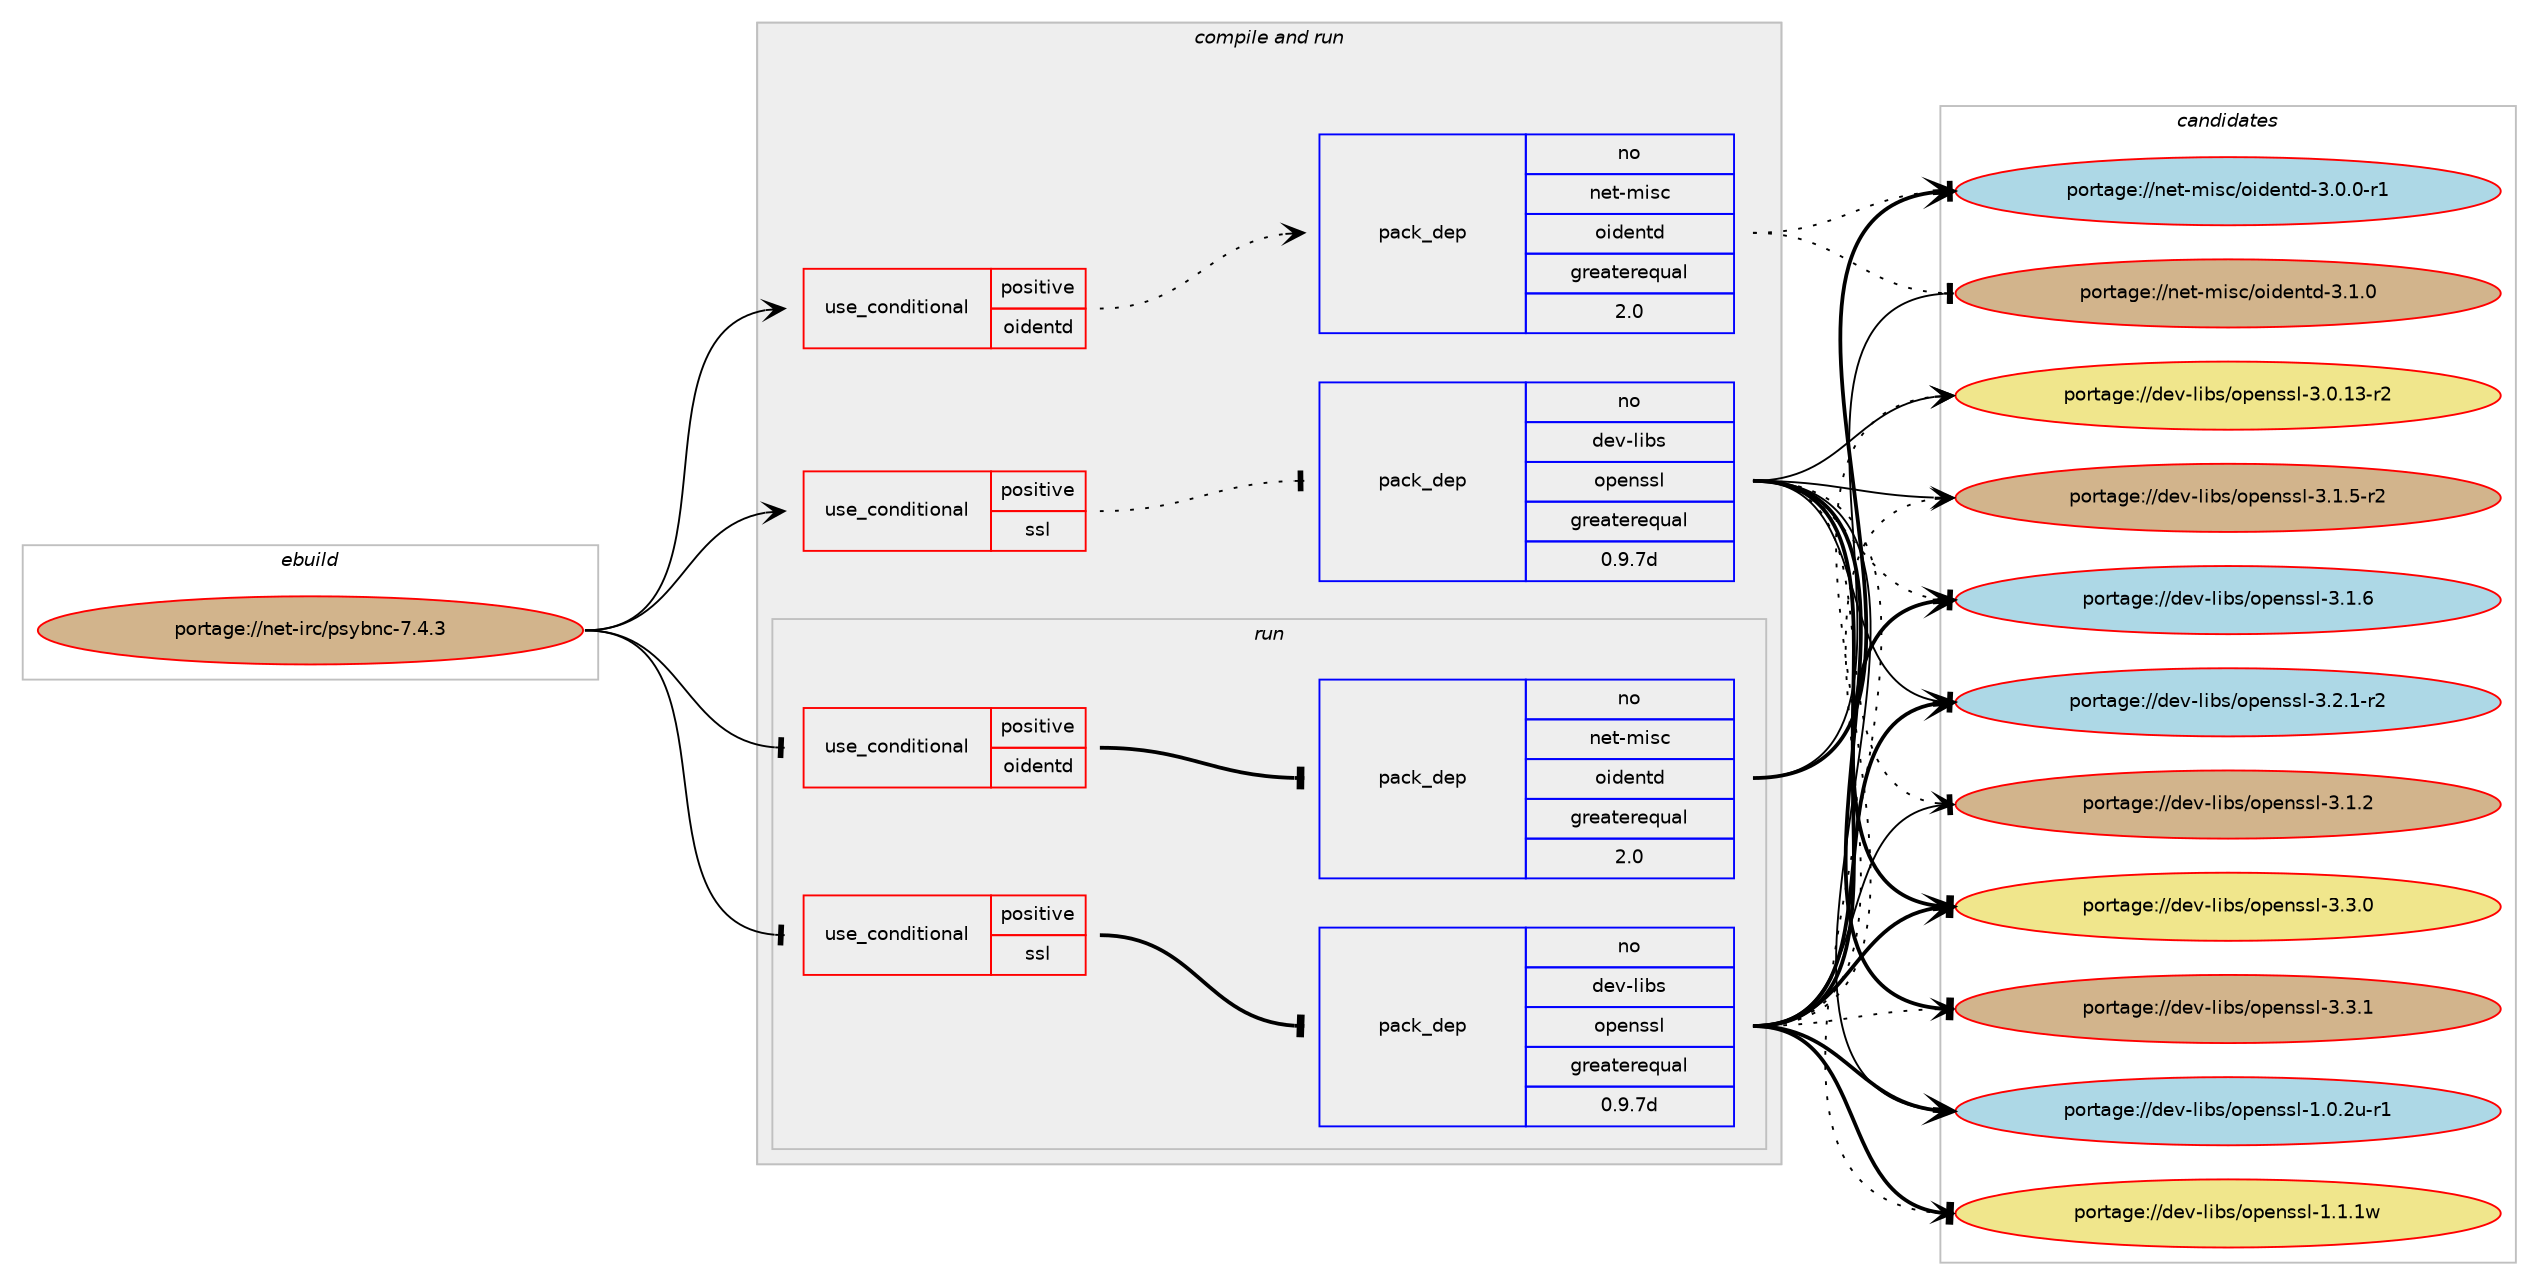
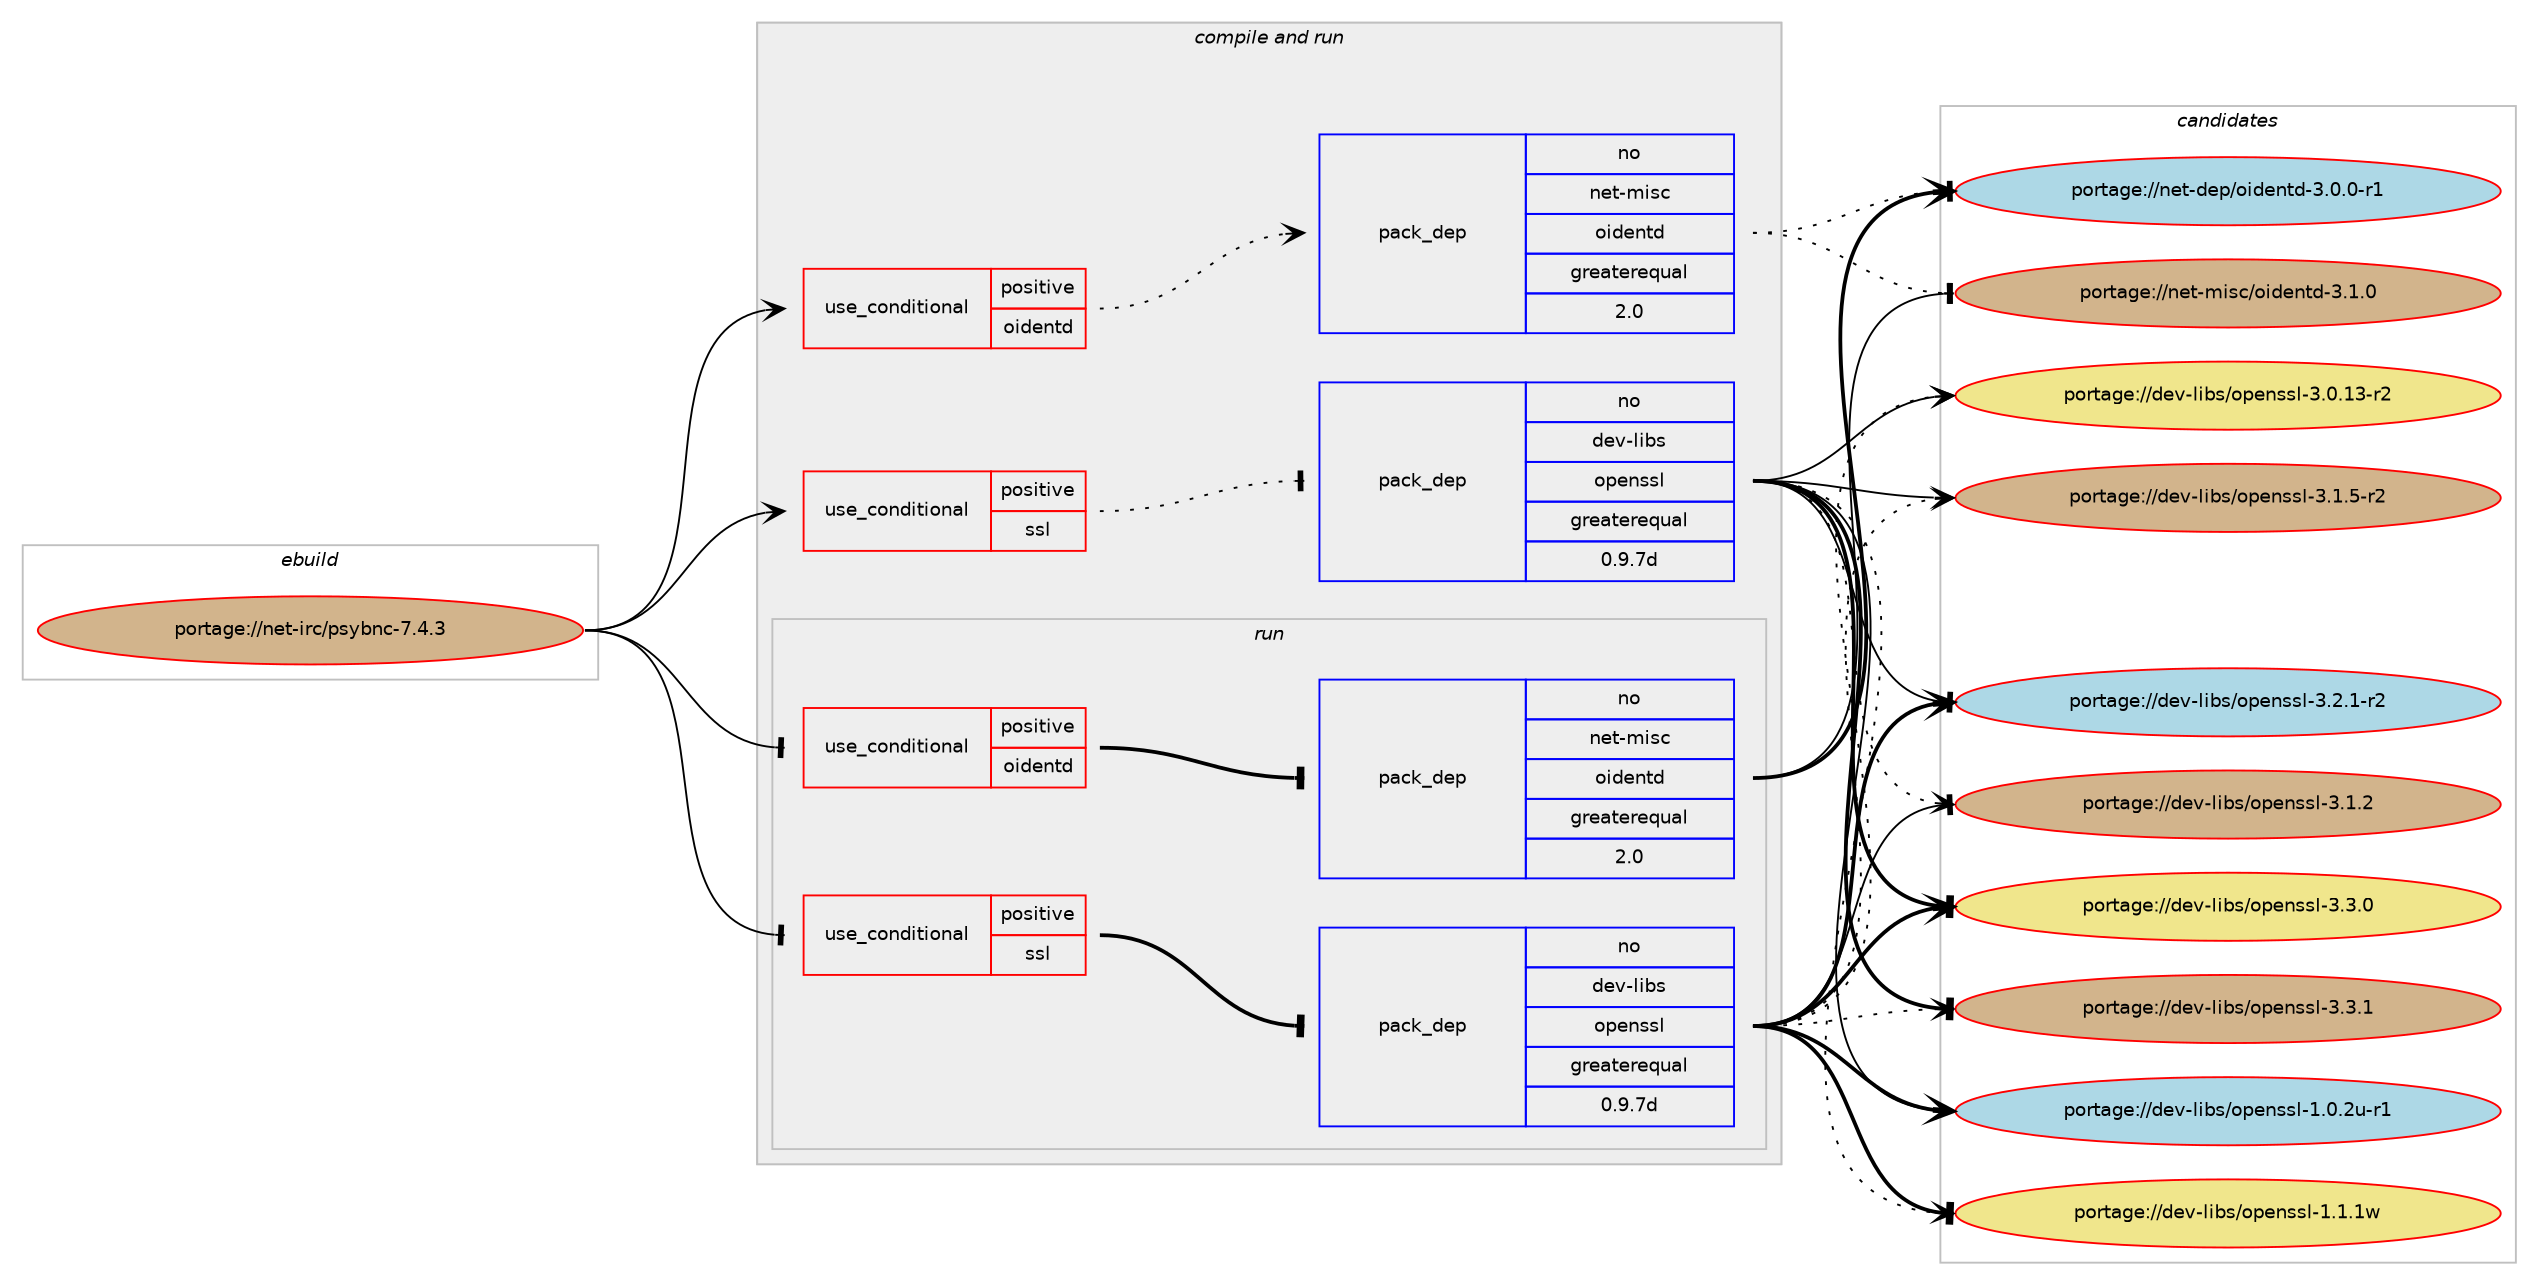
node "portage://net-misc/oidentd-3.0.0-r1": label "portage://net-misc/oidentd-3.0.0-r1" -> "portage://net-dep/oidentd-3.0.0-r1"
node "portage://dev-libs/openssl-3.1.6": removed
